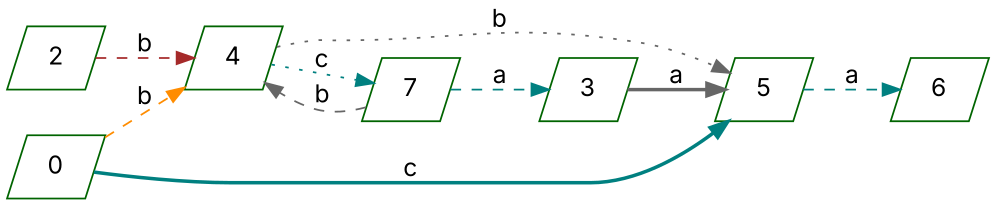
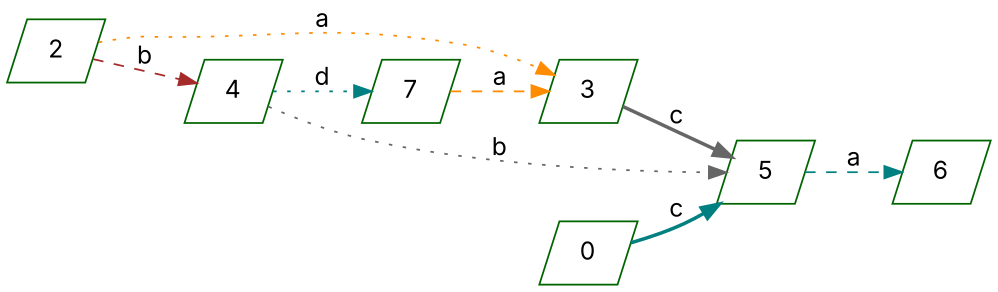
edge "2" -> "3": added, label "a"
edge "4" -> "7": label "c" -> "d"
edge "3" -> "5": label "a" -> "c"
edge "7" -> "3": color teal -> darkorange
edge "7" -> "4": removed, label "b"
edge "0" -> "4": removed, label "b"
